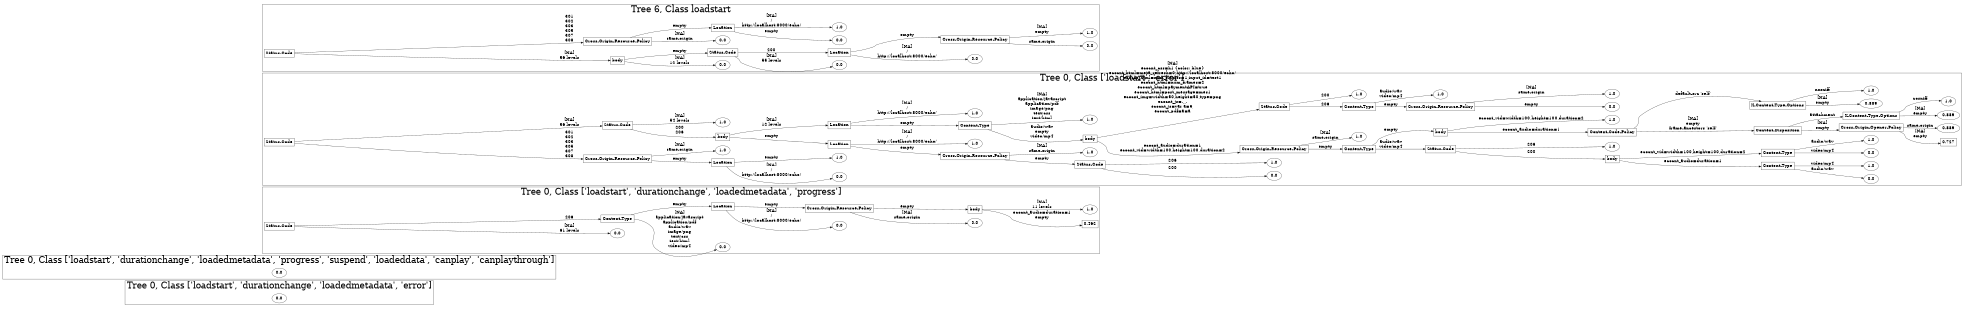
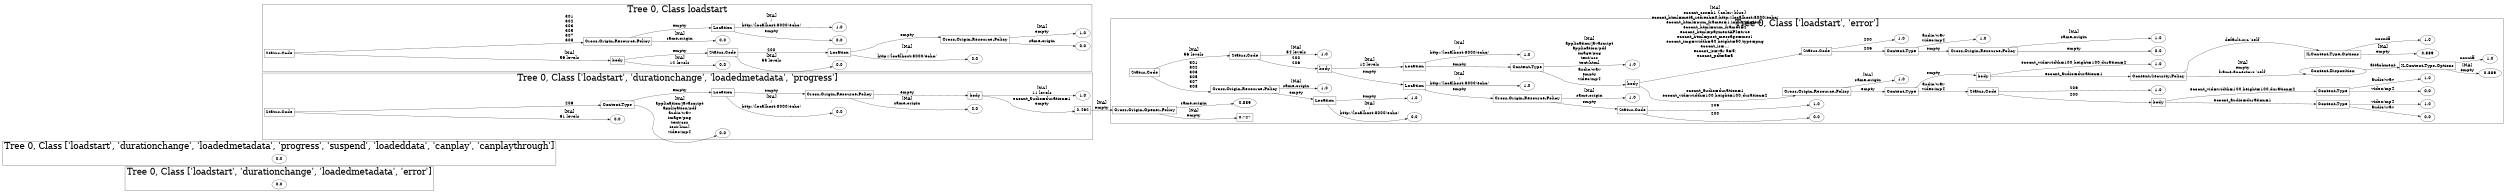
cluster "Tree 6, Class loadstart": label "Tree 6, Class loadstart" -> "Tree 0, Class loadstart"
node "Content-Disposition": shape box -> ellipse
edge "Content-Disposition" -> "Cross-Origin-Opener-Policy": now "0.462" -> "Cross-Origin-Opener-Policy"
node "Content-Code-Policy": label "Content-Code-Policy" -> "Content-Security-Policy"
